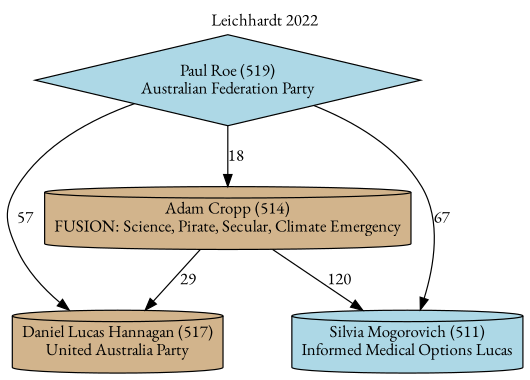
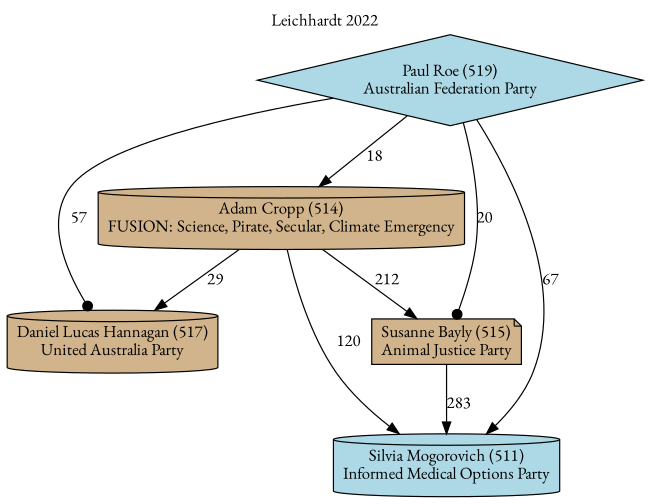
edge "Paul Roe (519) Australian Federation Party" -> "Daniel Lucas Hannagan (517) United Australia Party": arrowhead normal -> dot
node "Silvia Mogorovich (511) Informed Medical Options Lucas": label "Silvia Mogorovich (511) Informed Medical Options Lucas" -> "Silvia Mogorovich (511) Informed Medical Options Party"
node "Susanne Bayly (515) Animal Justice Party": added
